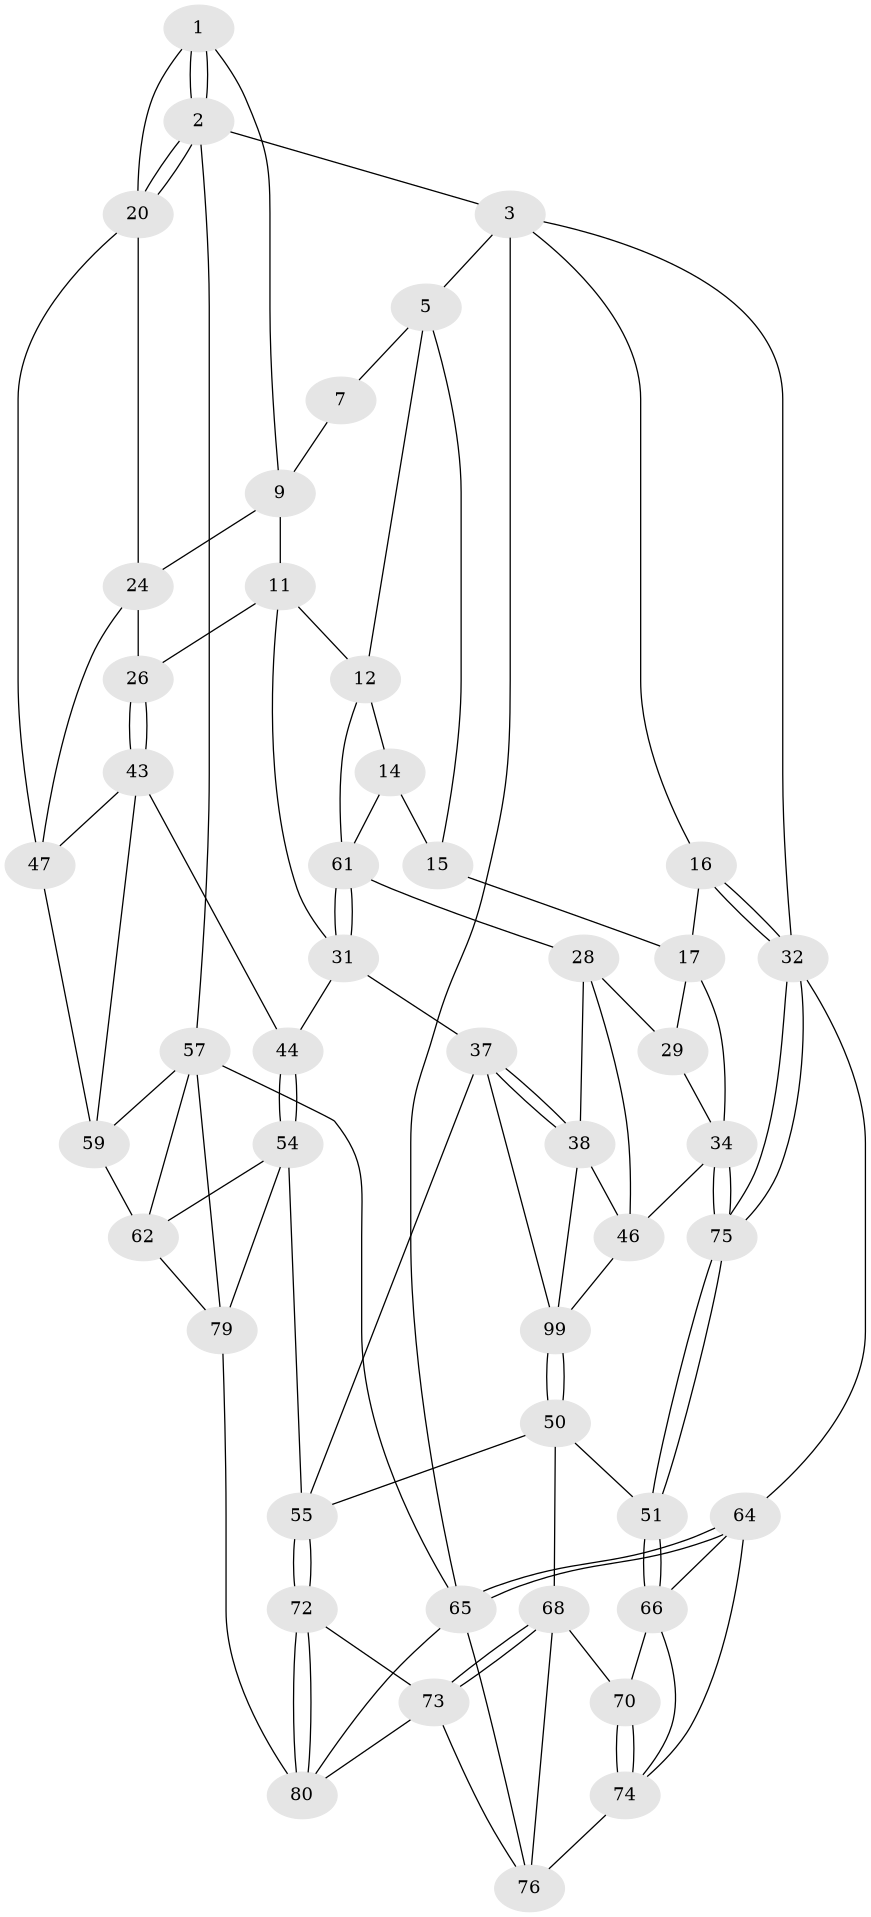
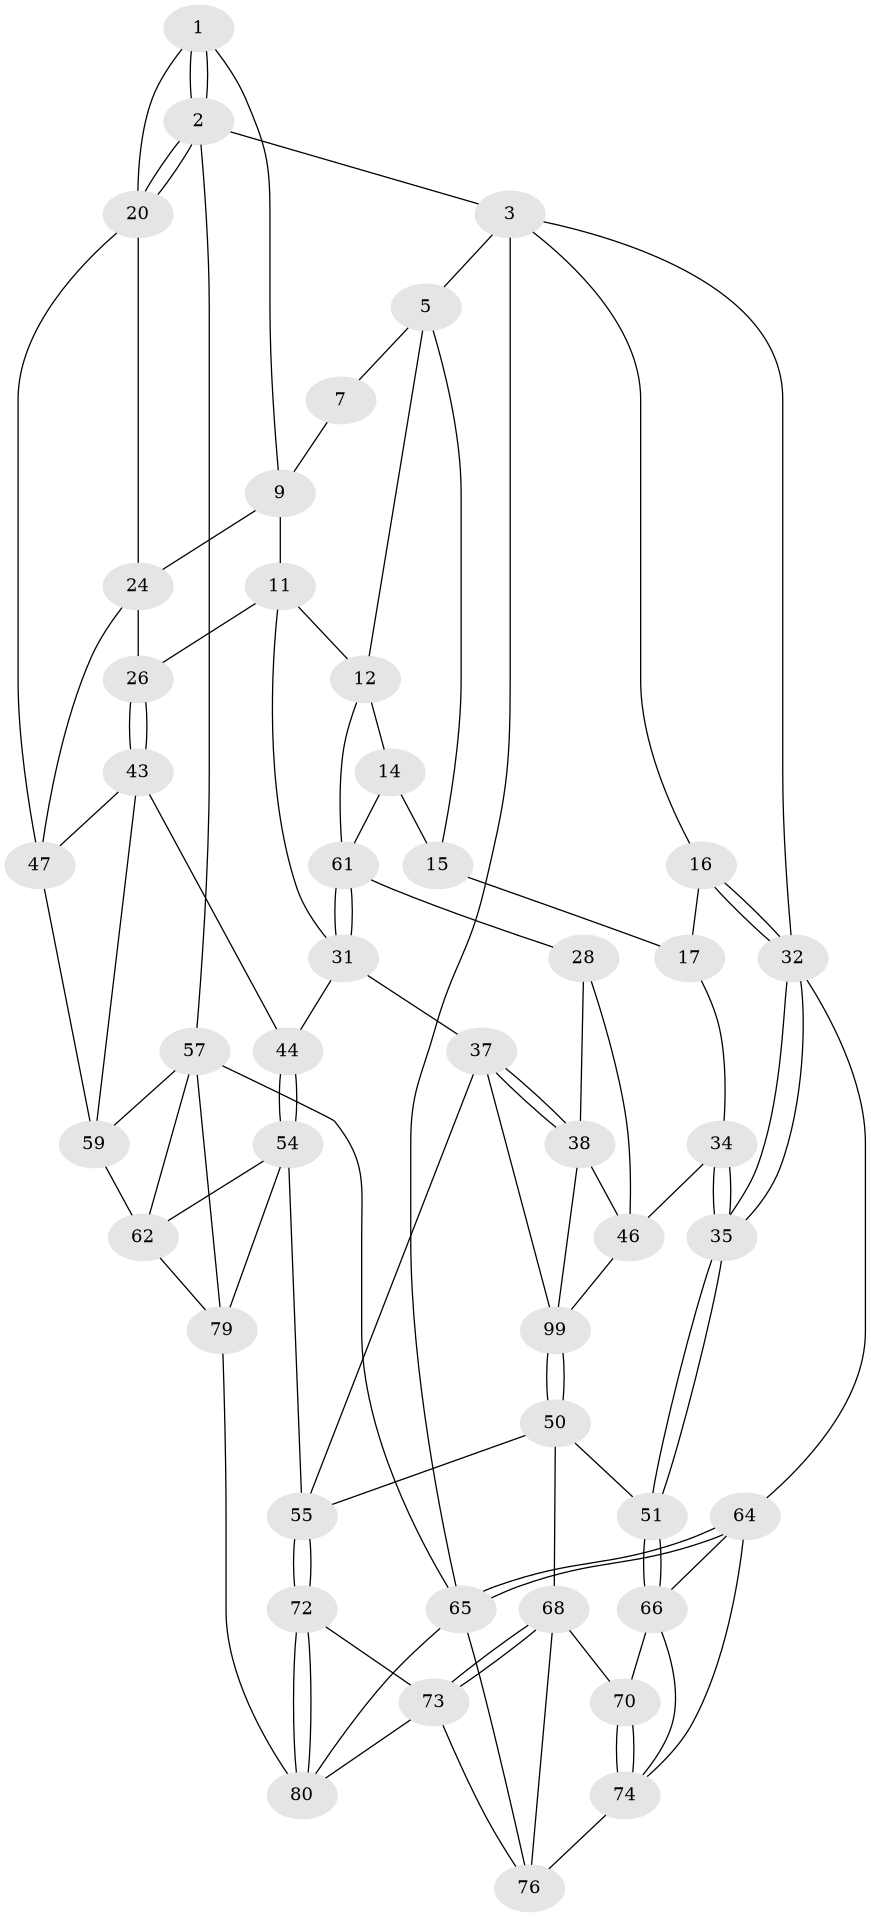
node "29": removed
node "75": label "75" -> "35"
